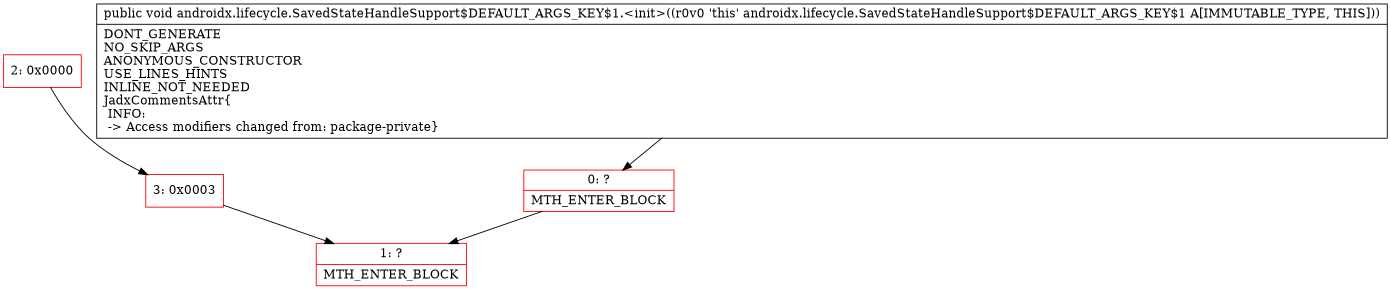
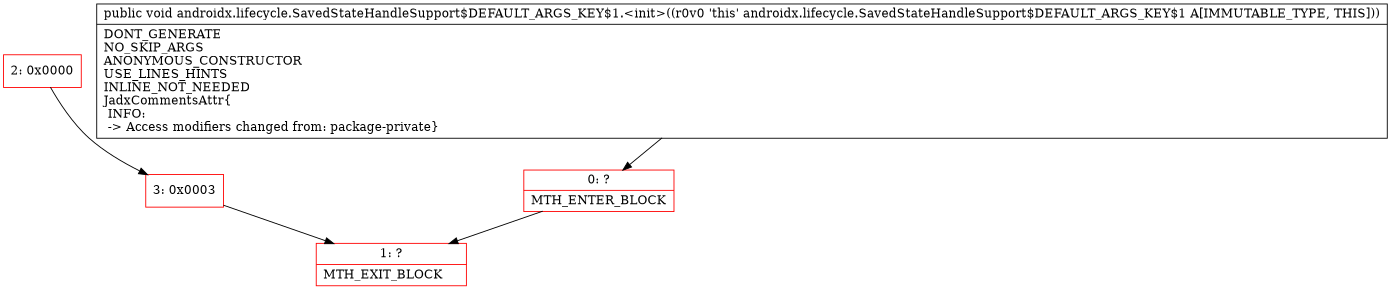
node "1: ?": text "MTH_ENTER_BLOCK" -> "MTH_EXIT_BLOCK"
